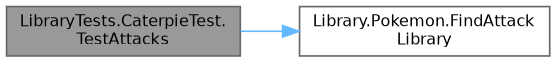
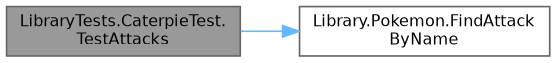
node "Library.Pokemon.FindAttack Library": label "Library.Pokemon.FindAttack Library" -> "Library.Pokemon.FindAttack ByName"
